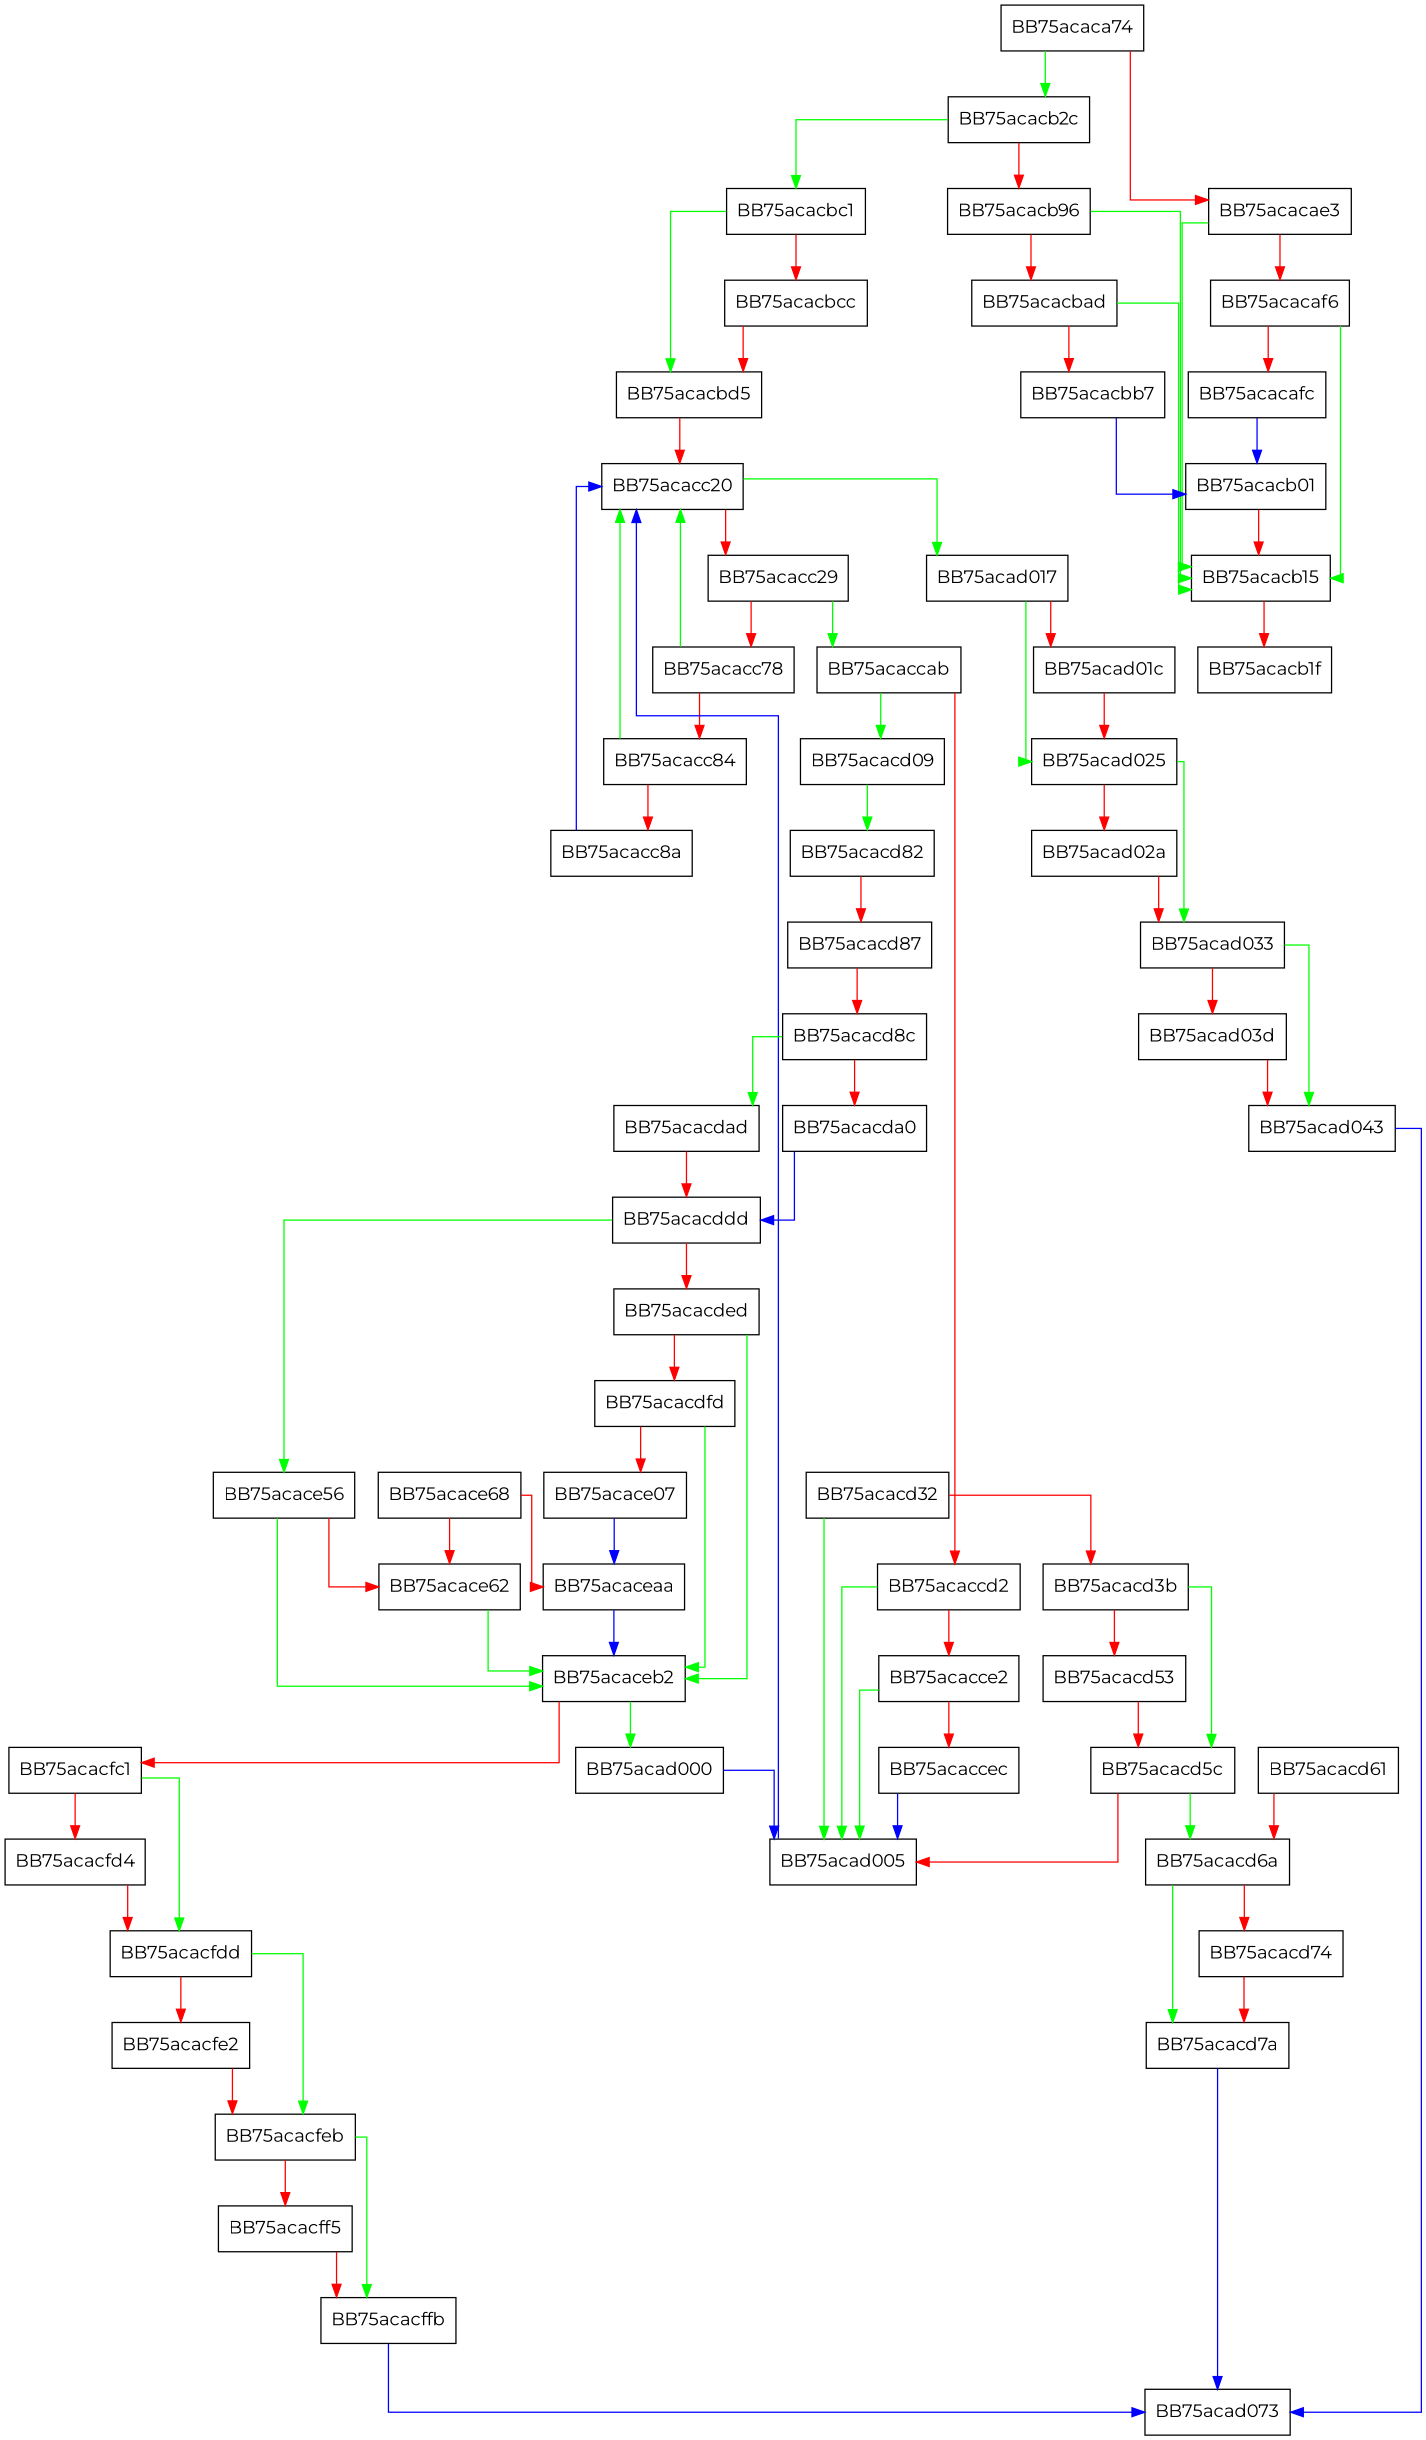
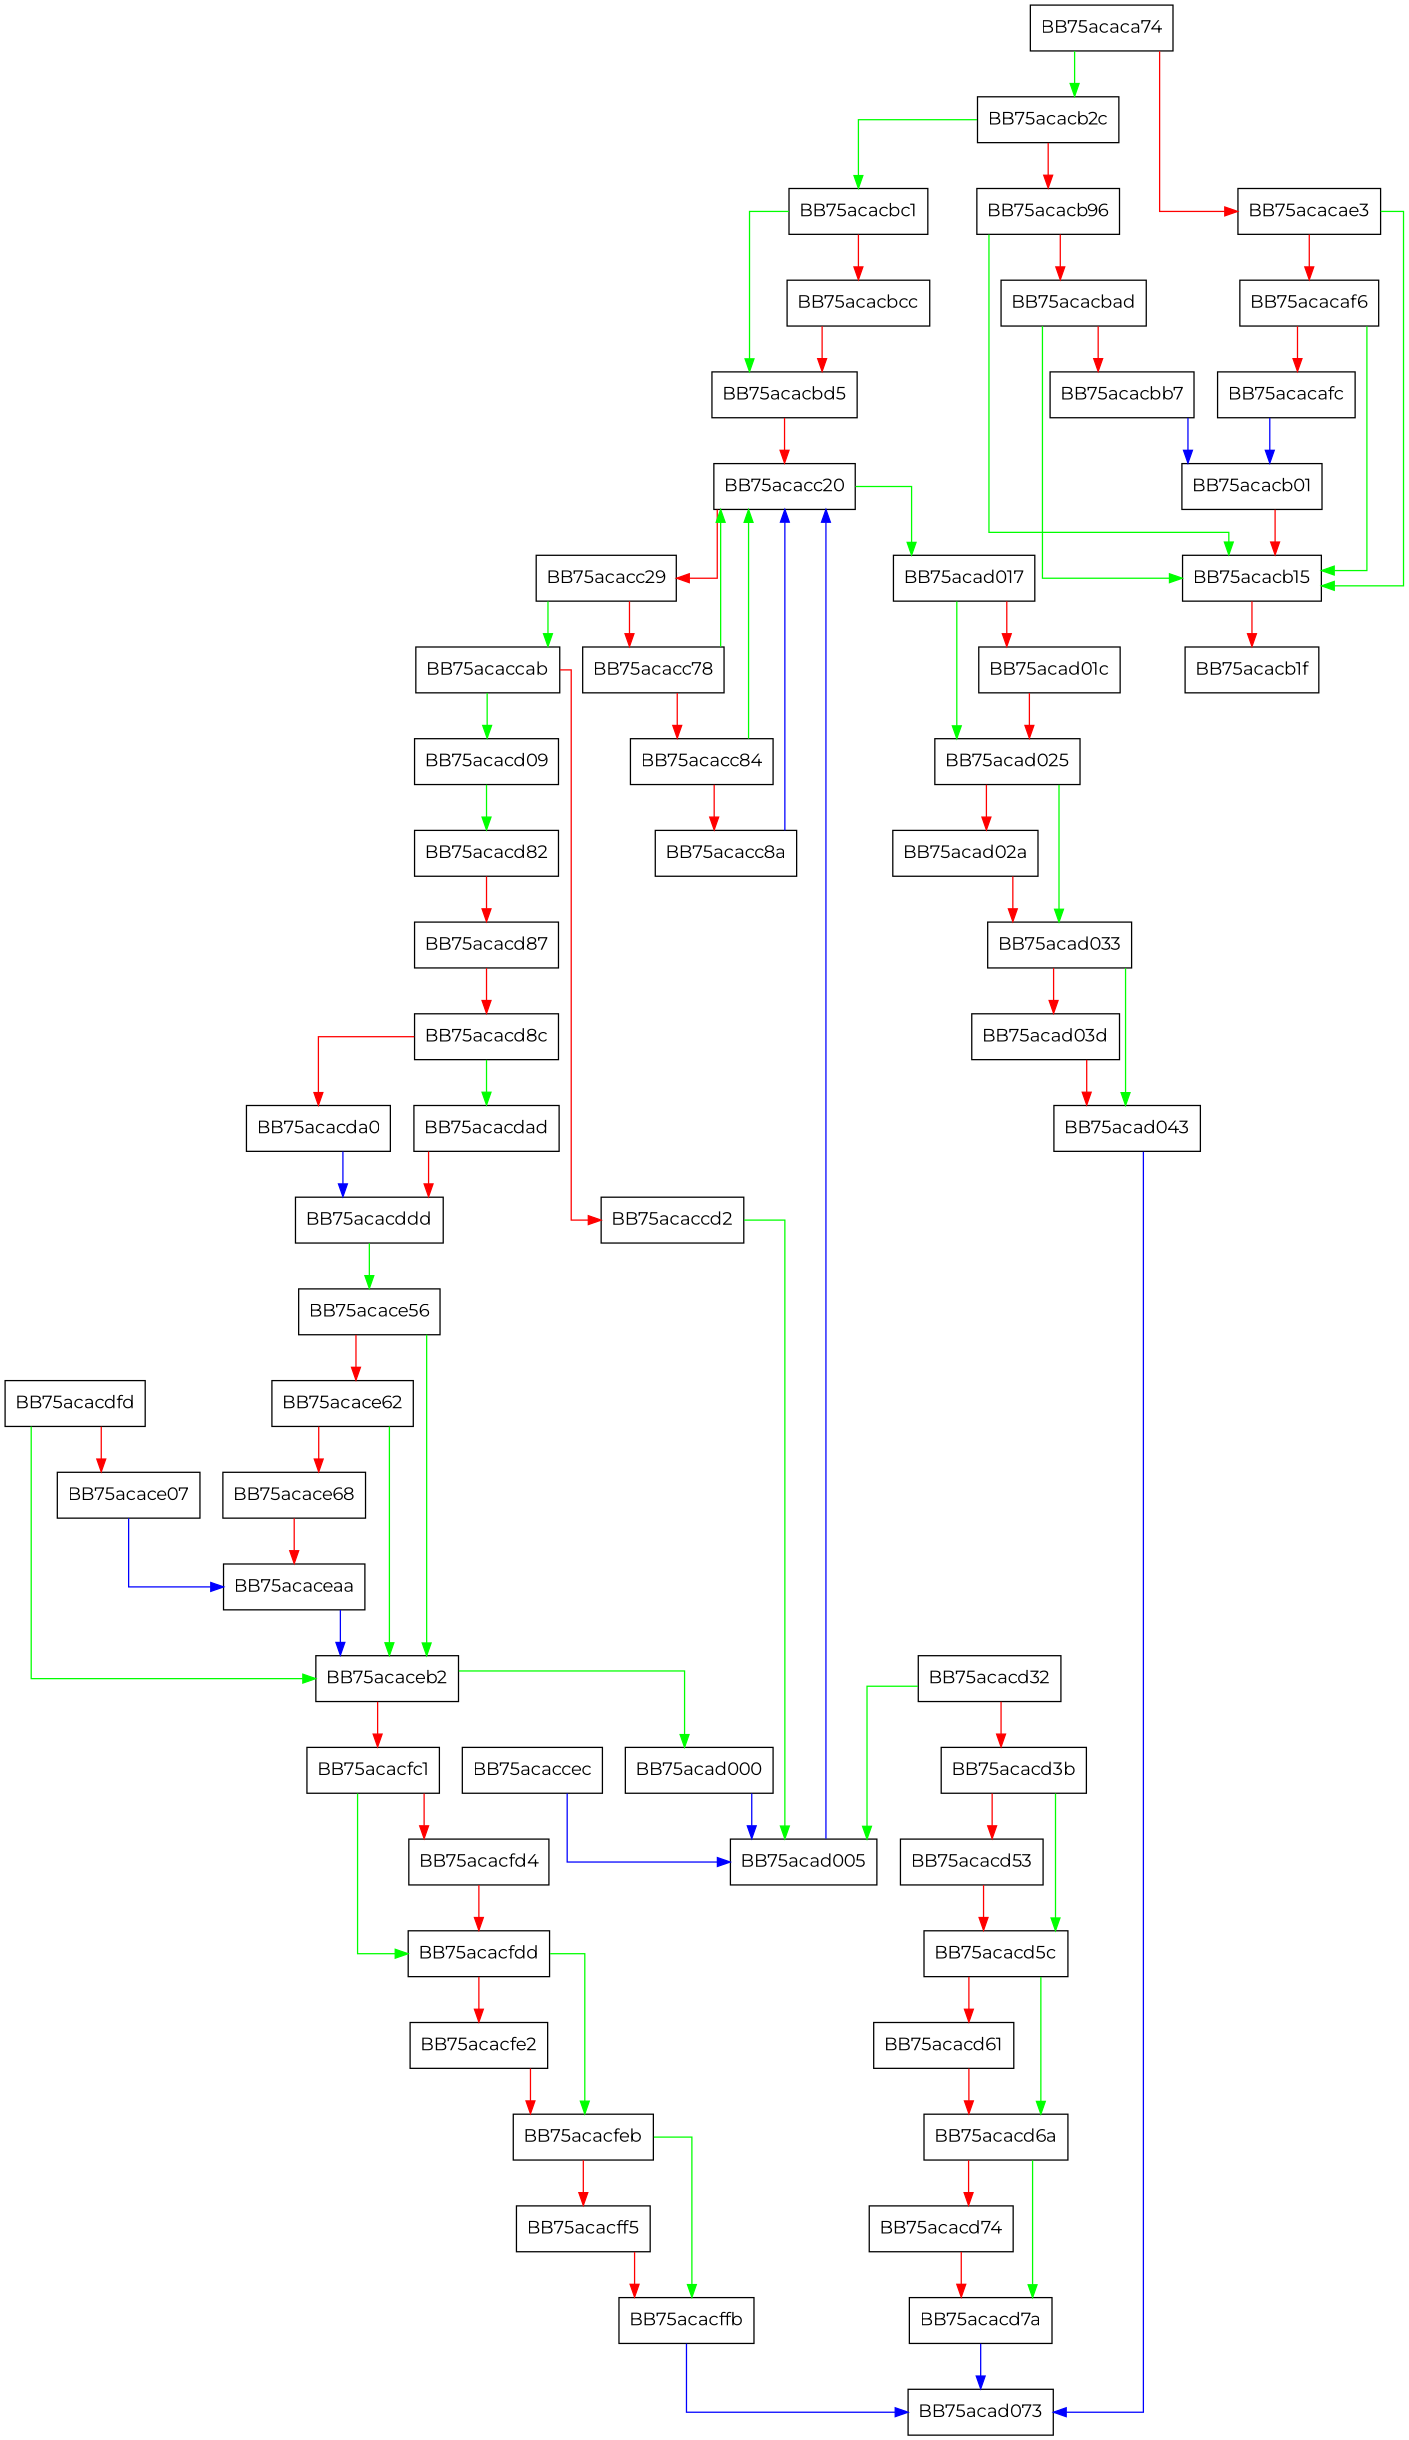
node "BB75acacded": removed
edge "BB75acace68" -> "BB75acace62": reversed
node "BB75acacce2": removed
edge "BB75acacd5c" -> "BB75acad005": now "BB75acacd5c" -> "BB75acacd61"
